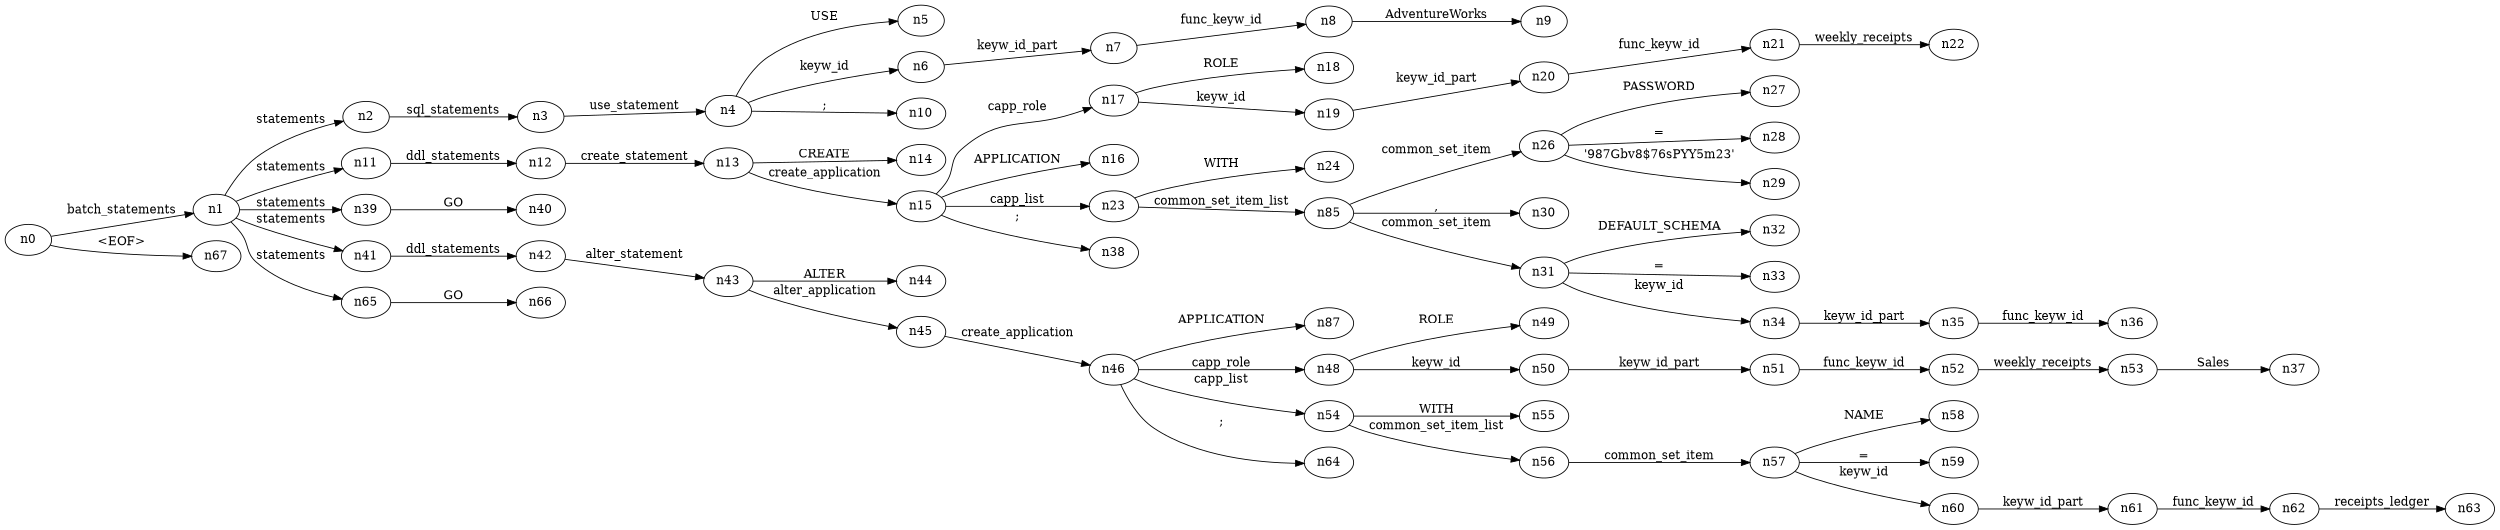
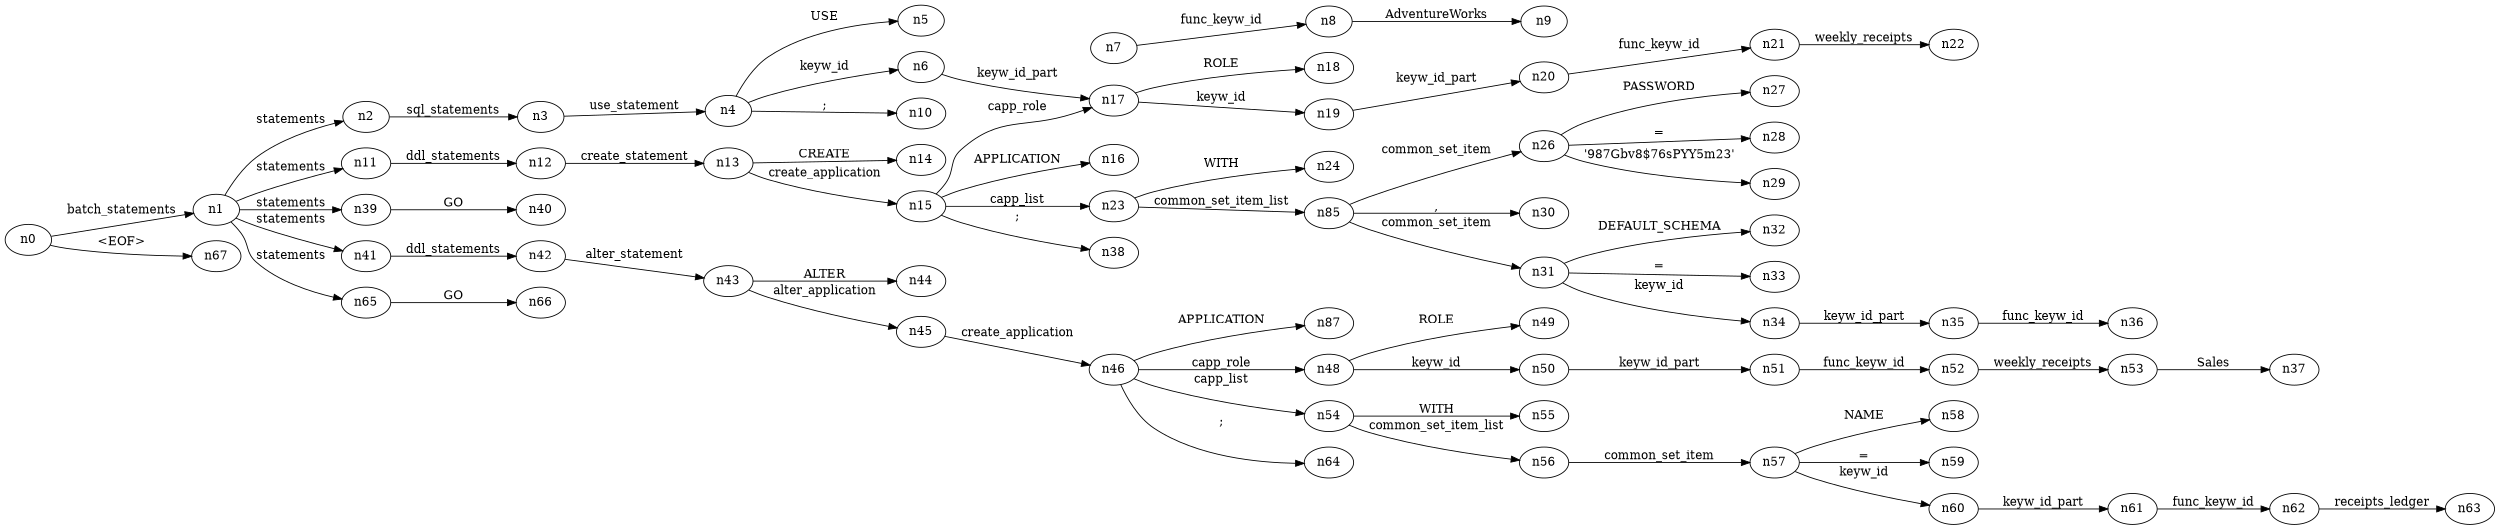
edge "n6" -> "n7": now "n6" -> "n17"
